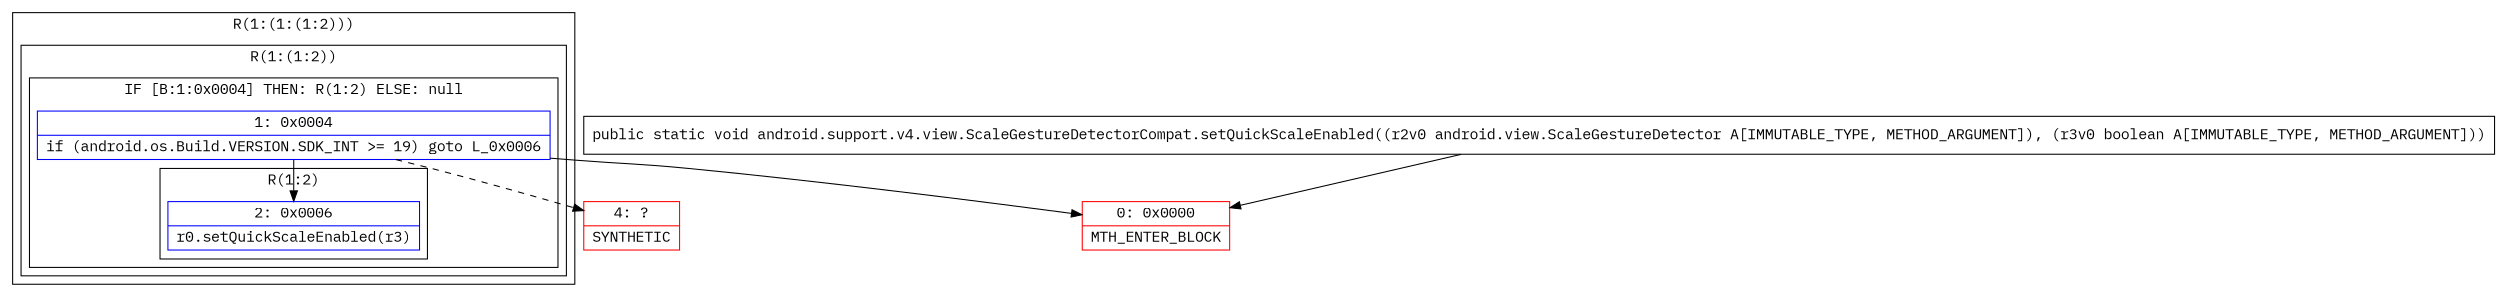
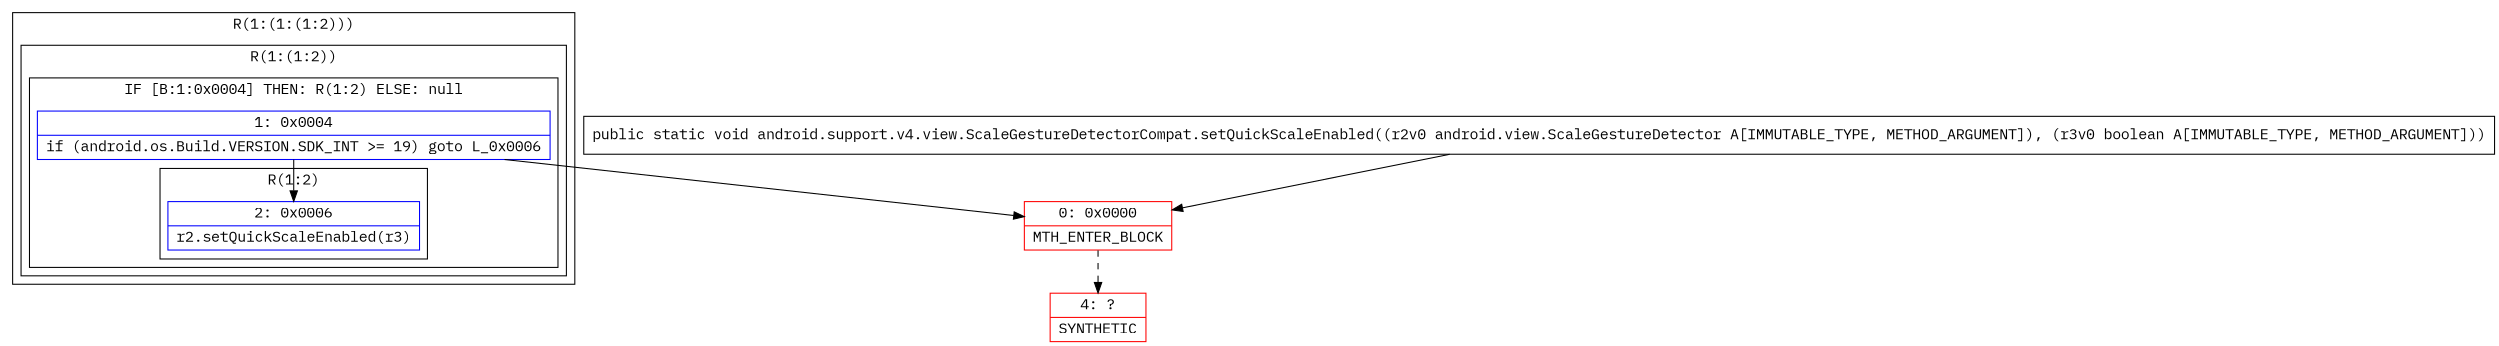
edge "1: 0x0004" -> "4: ?": now "0: 0x0000" -> "4: ?"
node "2: 0x0006": text "r0.setQuickScaleEnabled(r3)" -> "r2.setQuickScaleEnabled(r3)"
